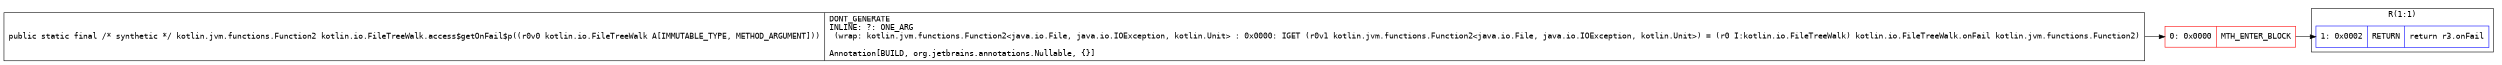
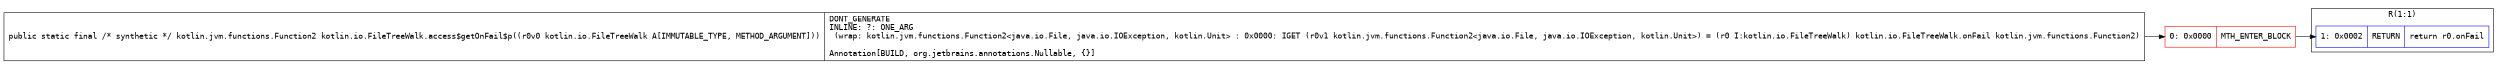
node "1: 0x0002": text "return r3.onFail" -> "return r0.onFail"
